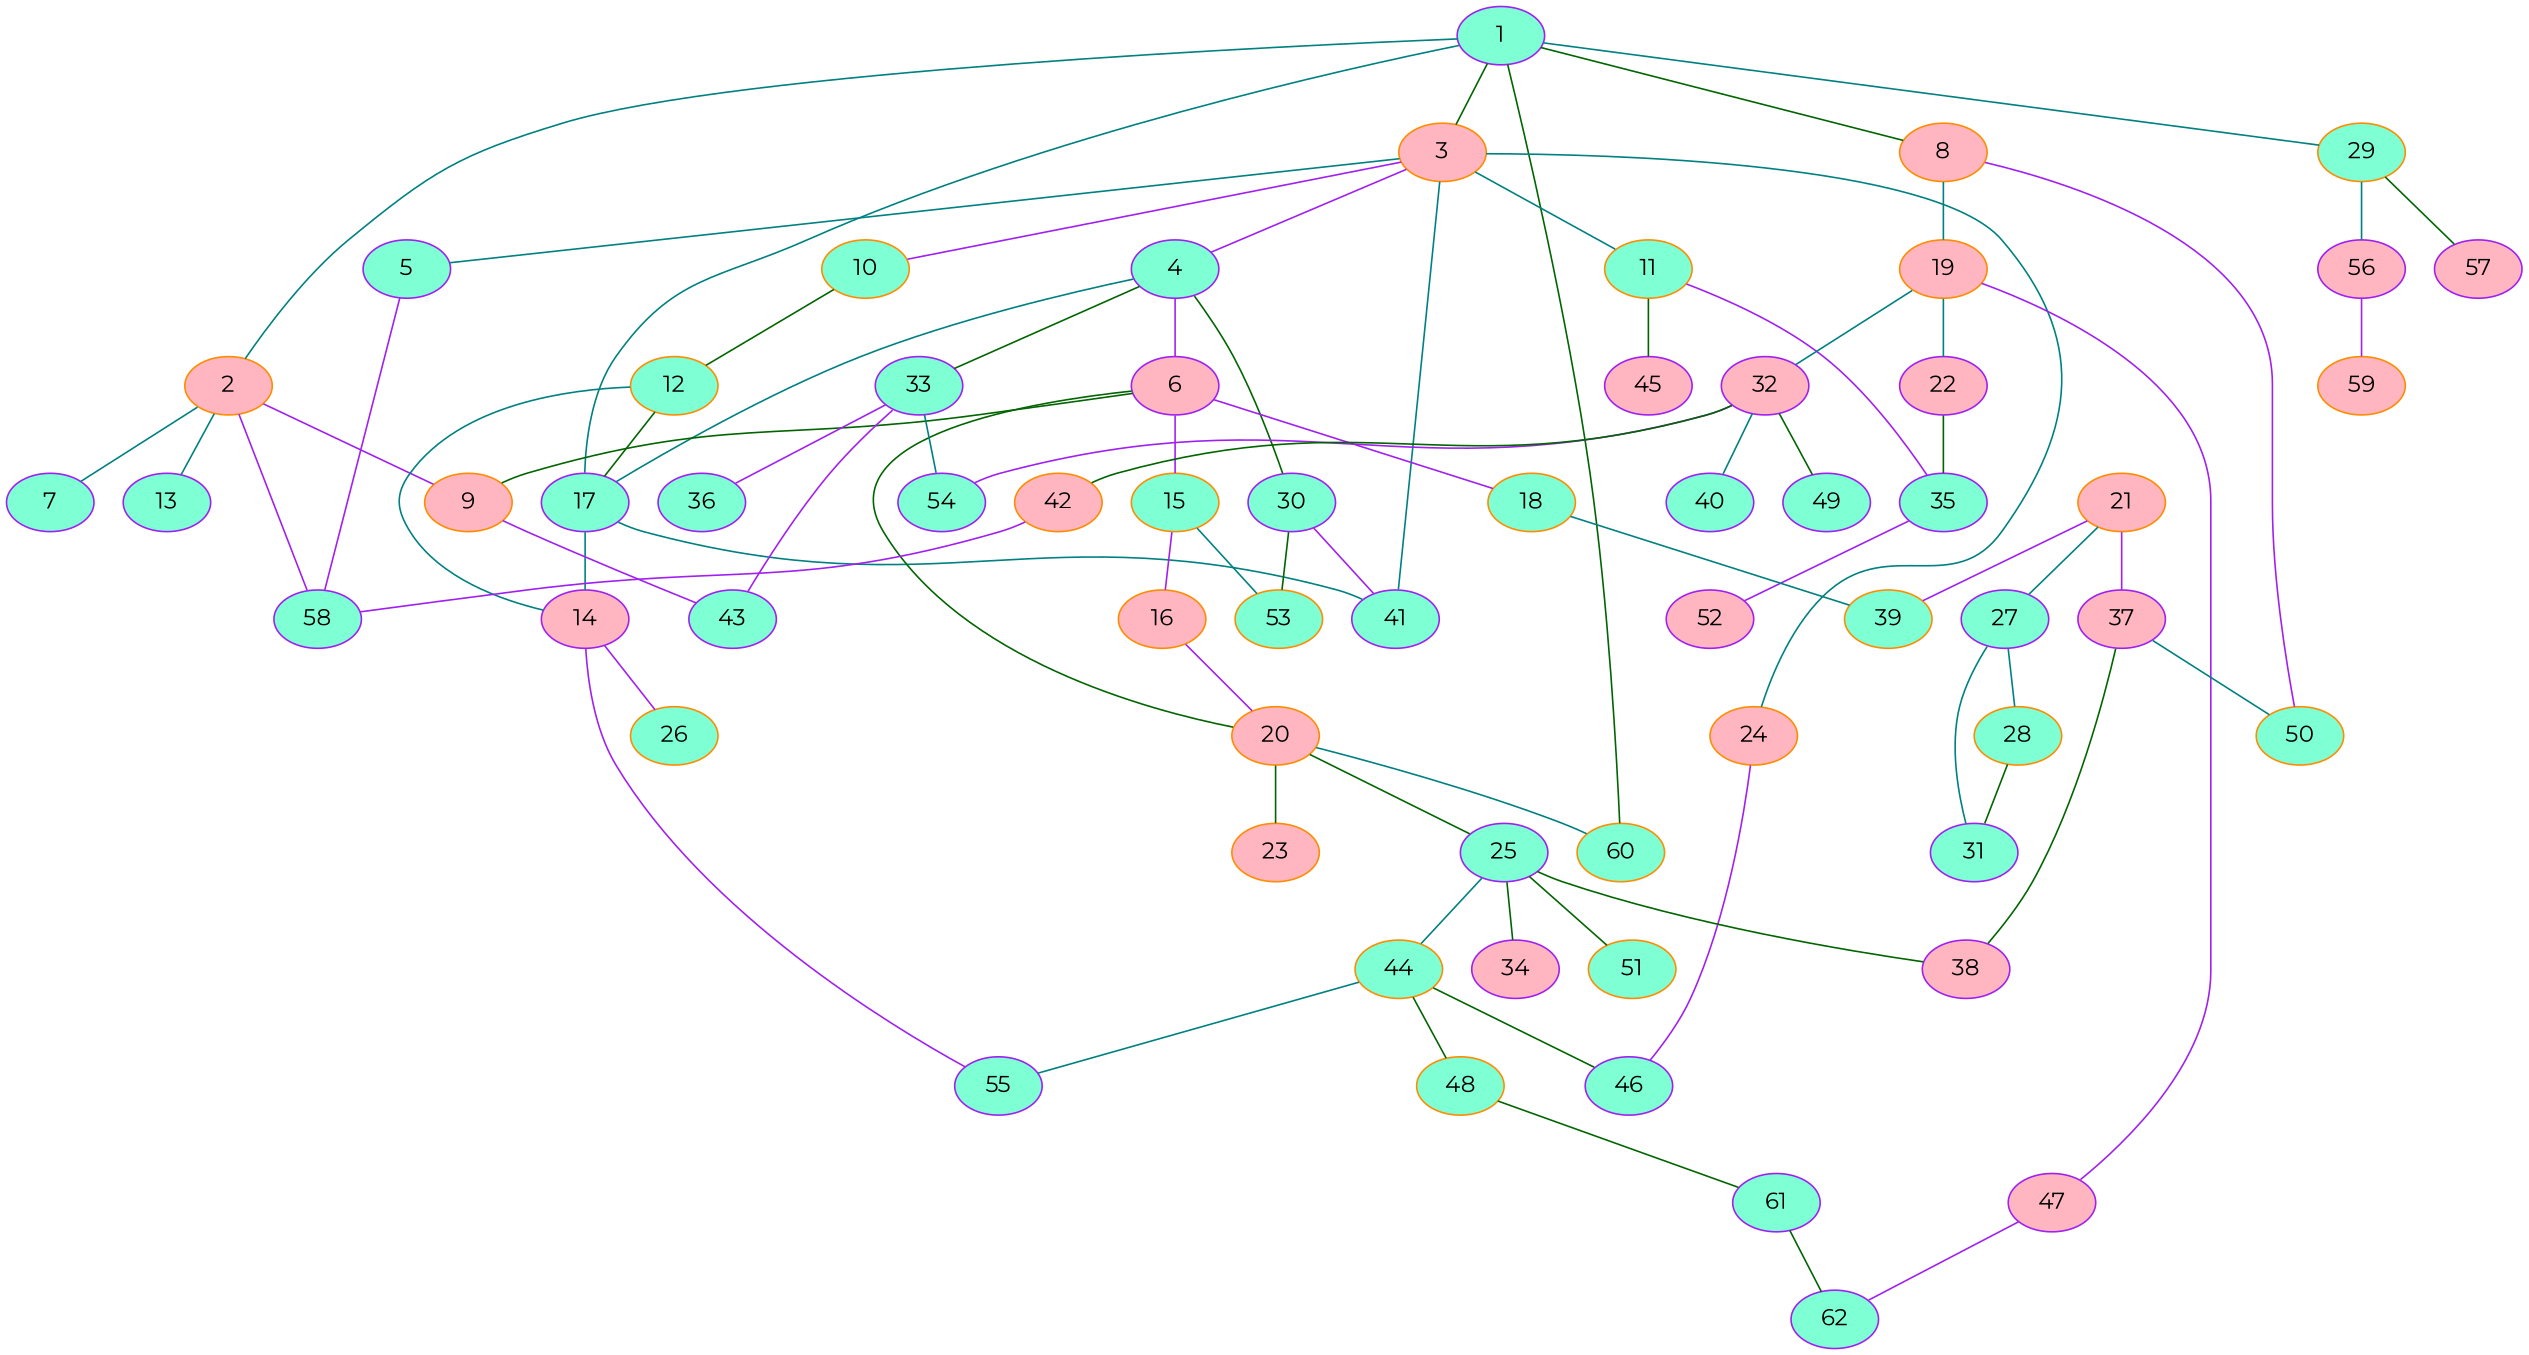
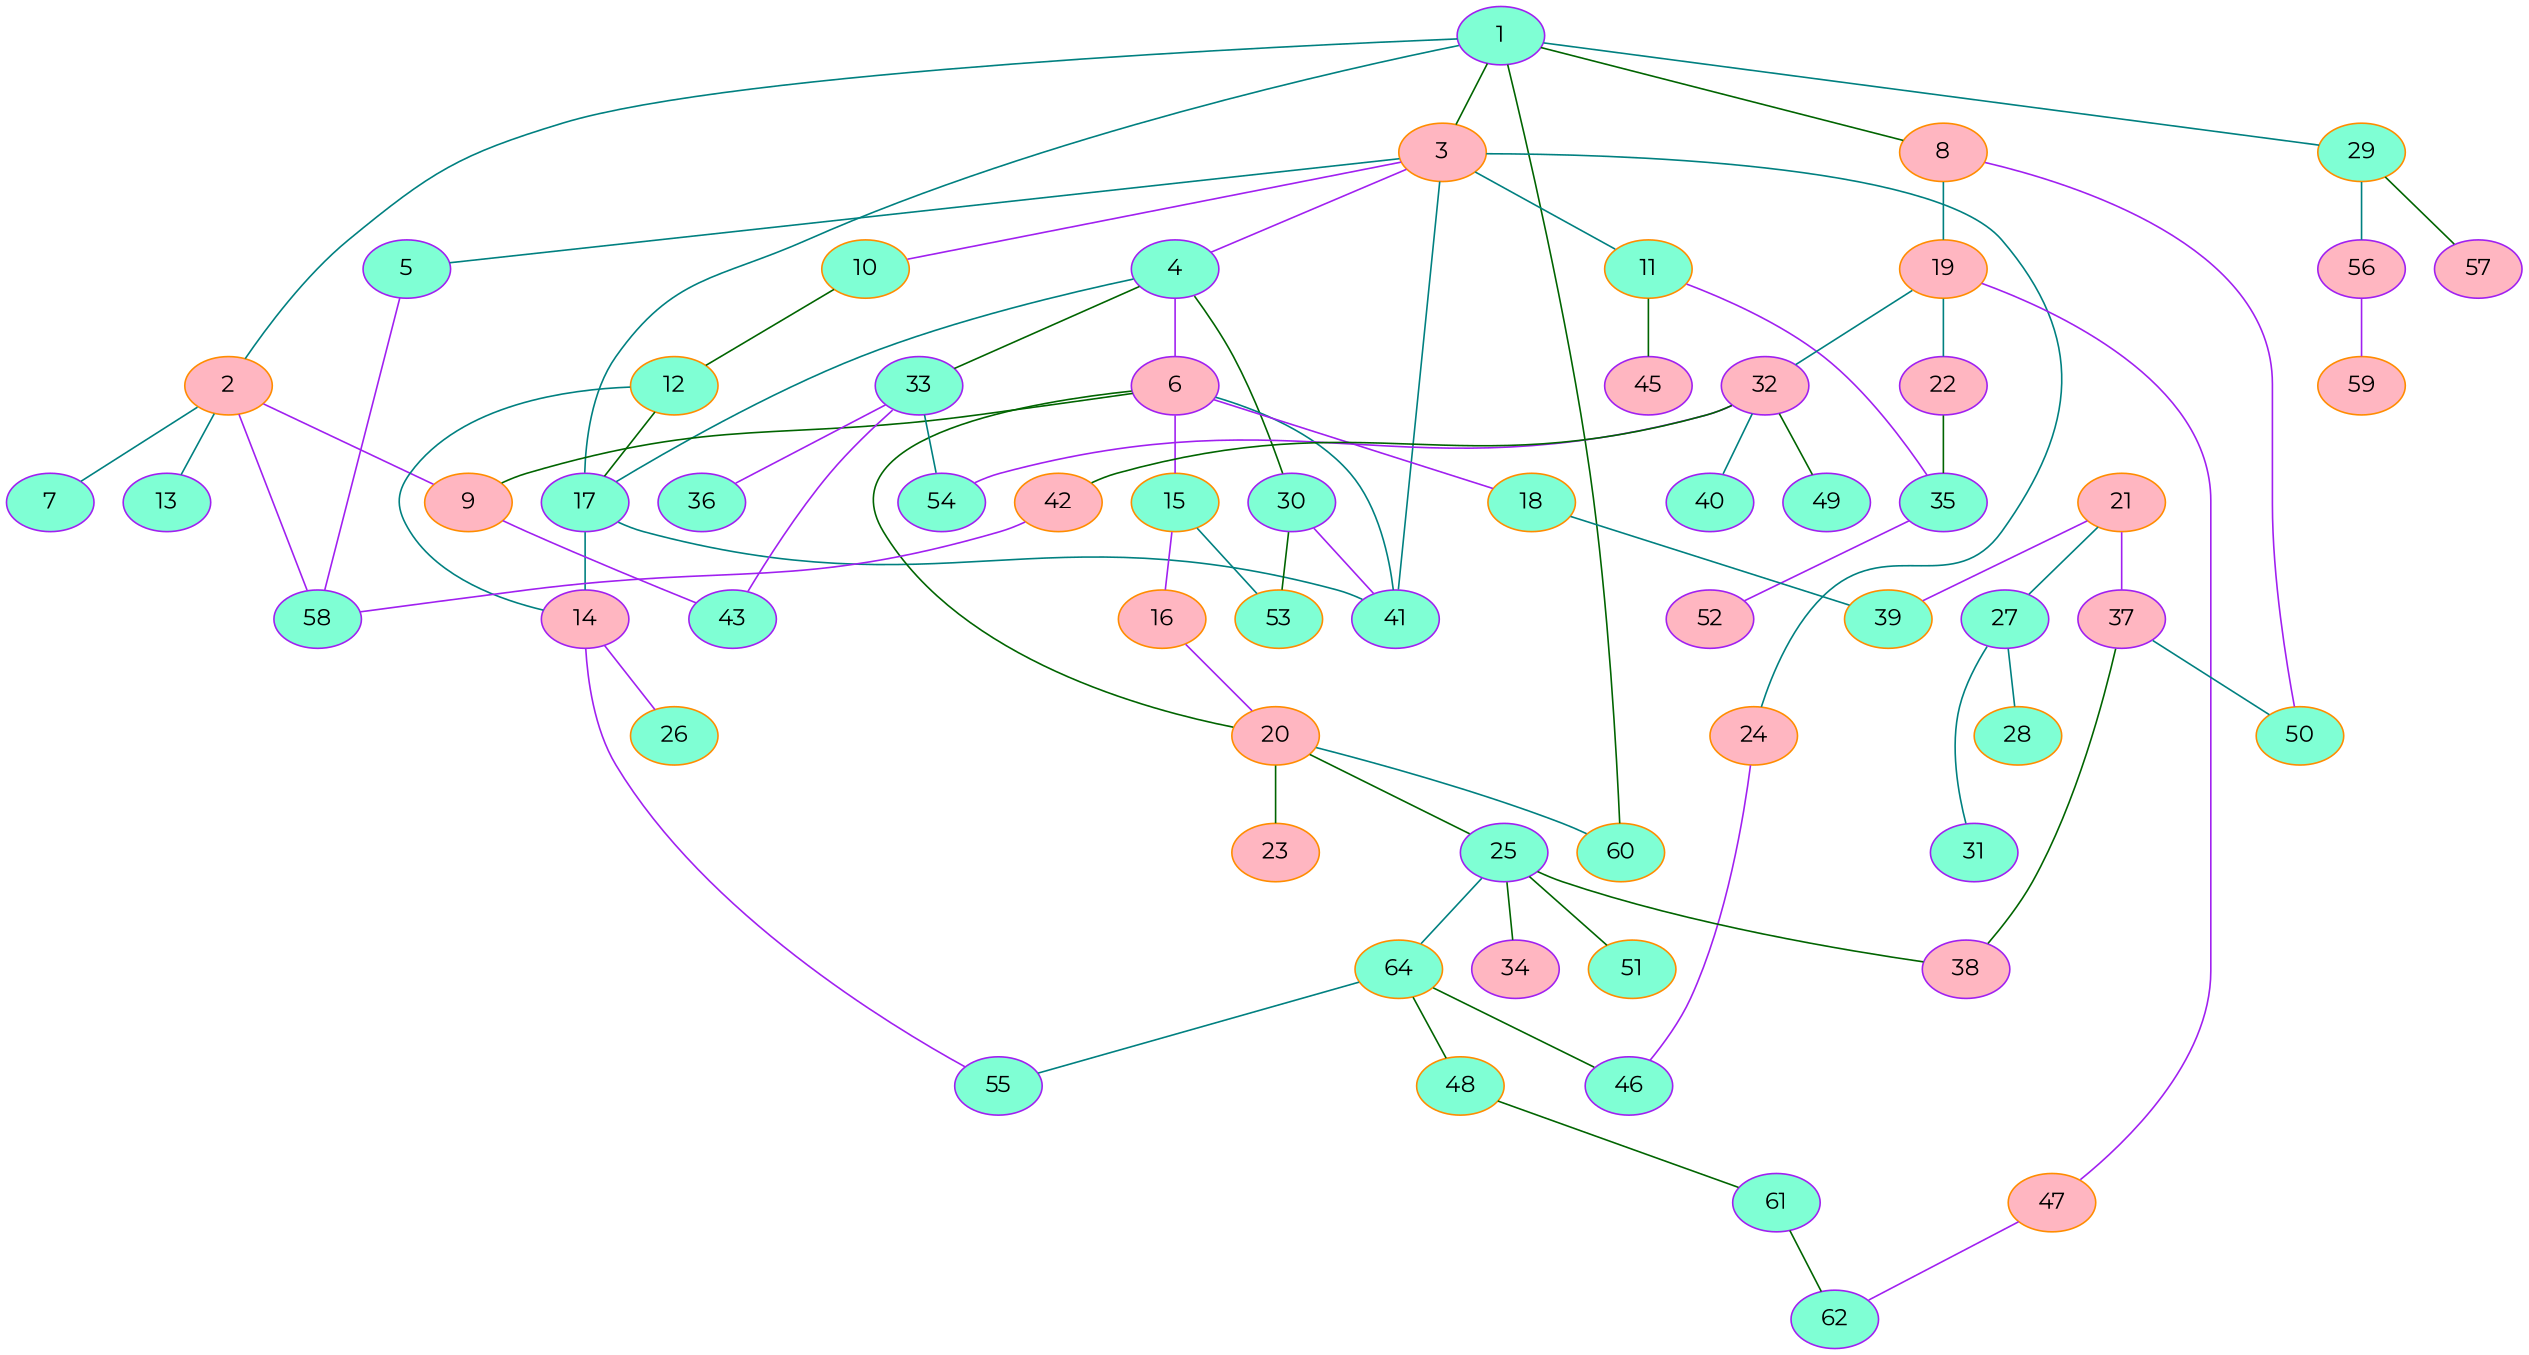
edge "6" -- "41": added
edge "28" -- "31": removed
node "44": label "44" -> "64"
node "47": color purple -> darkorange
